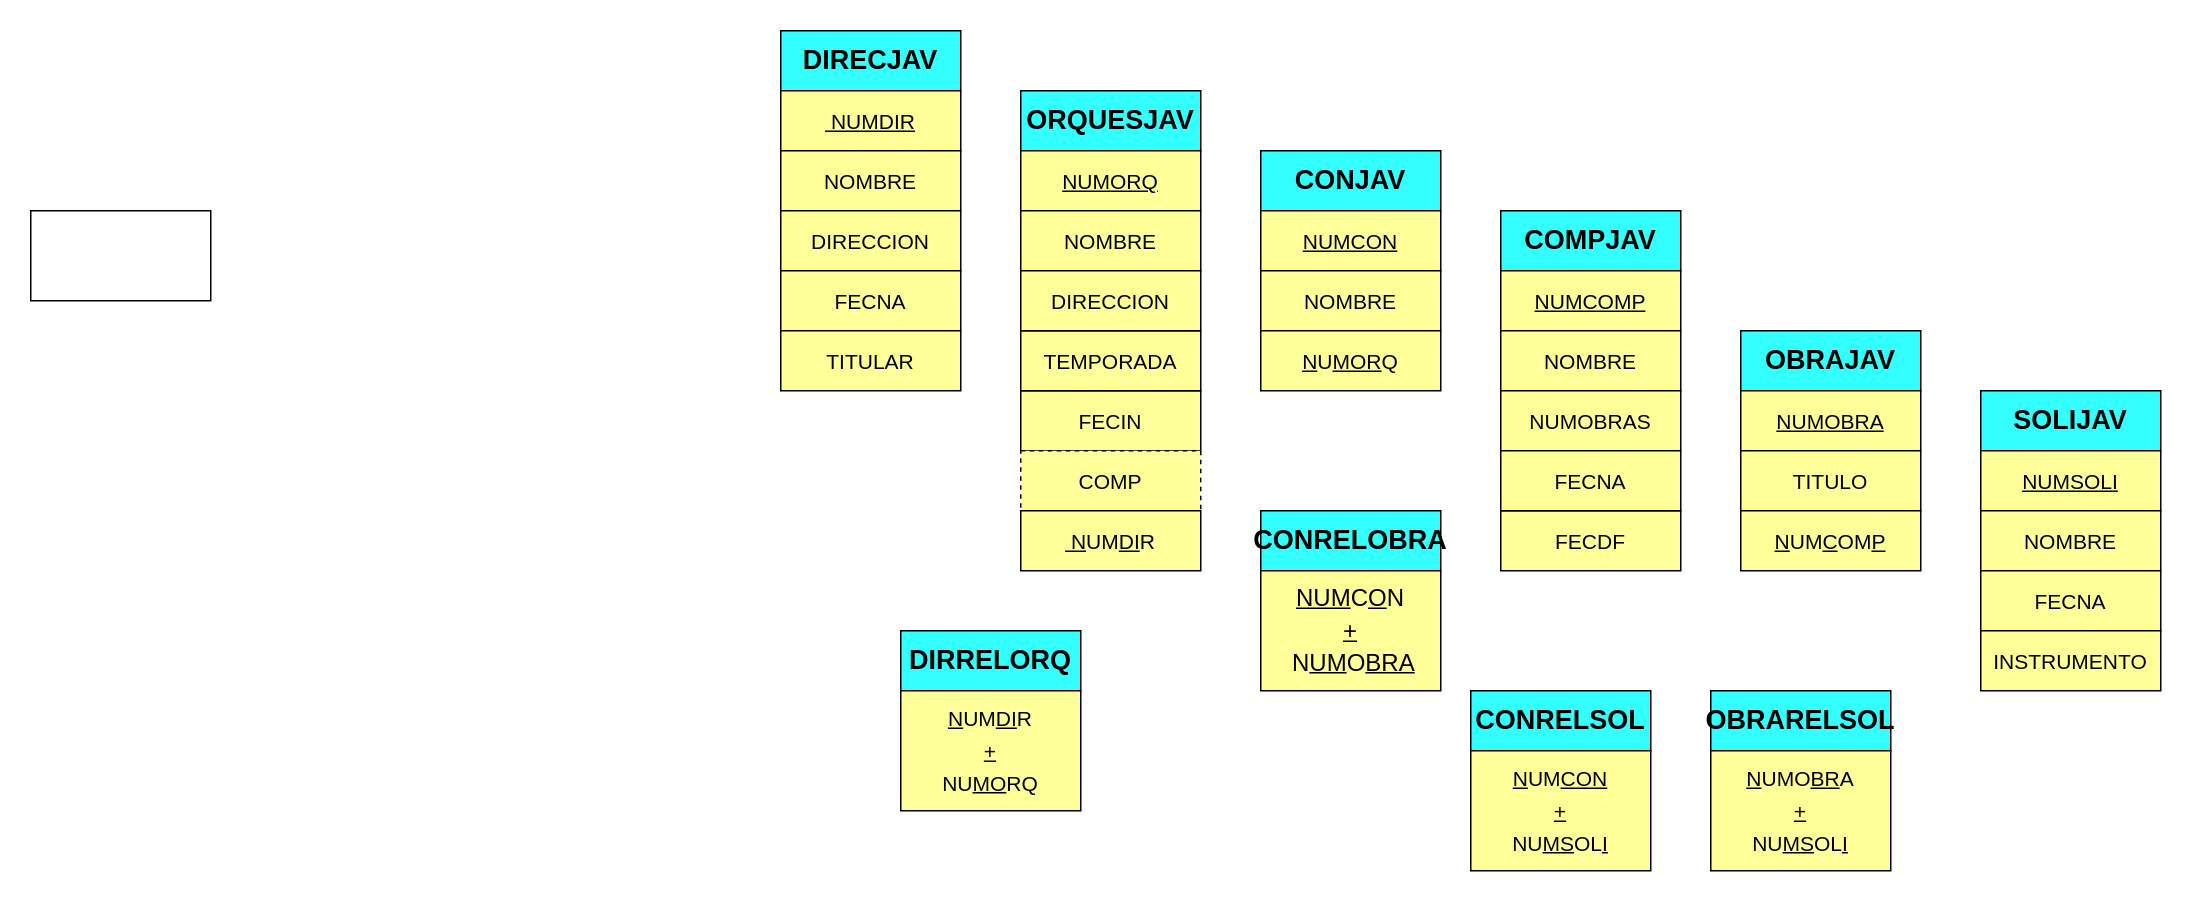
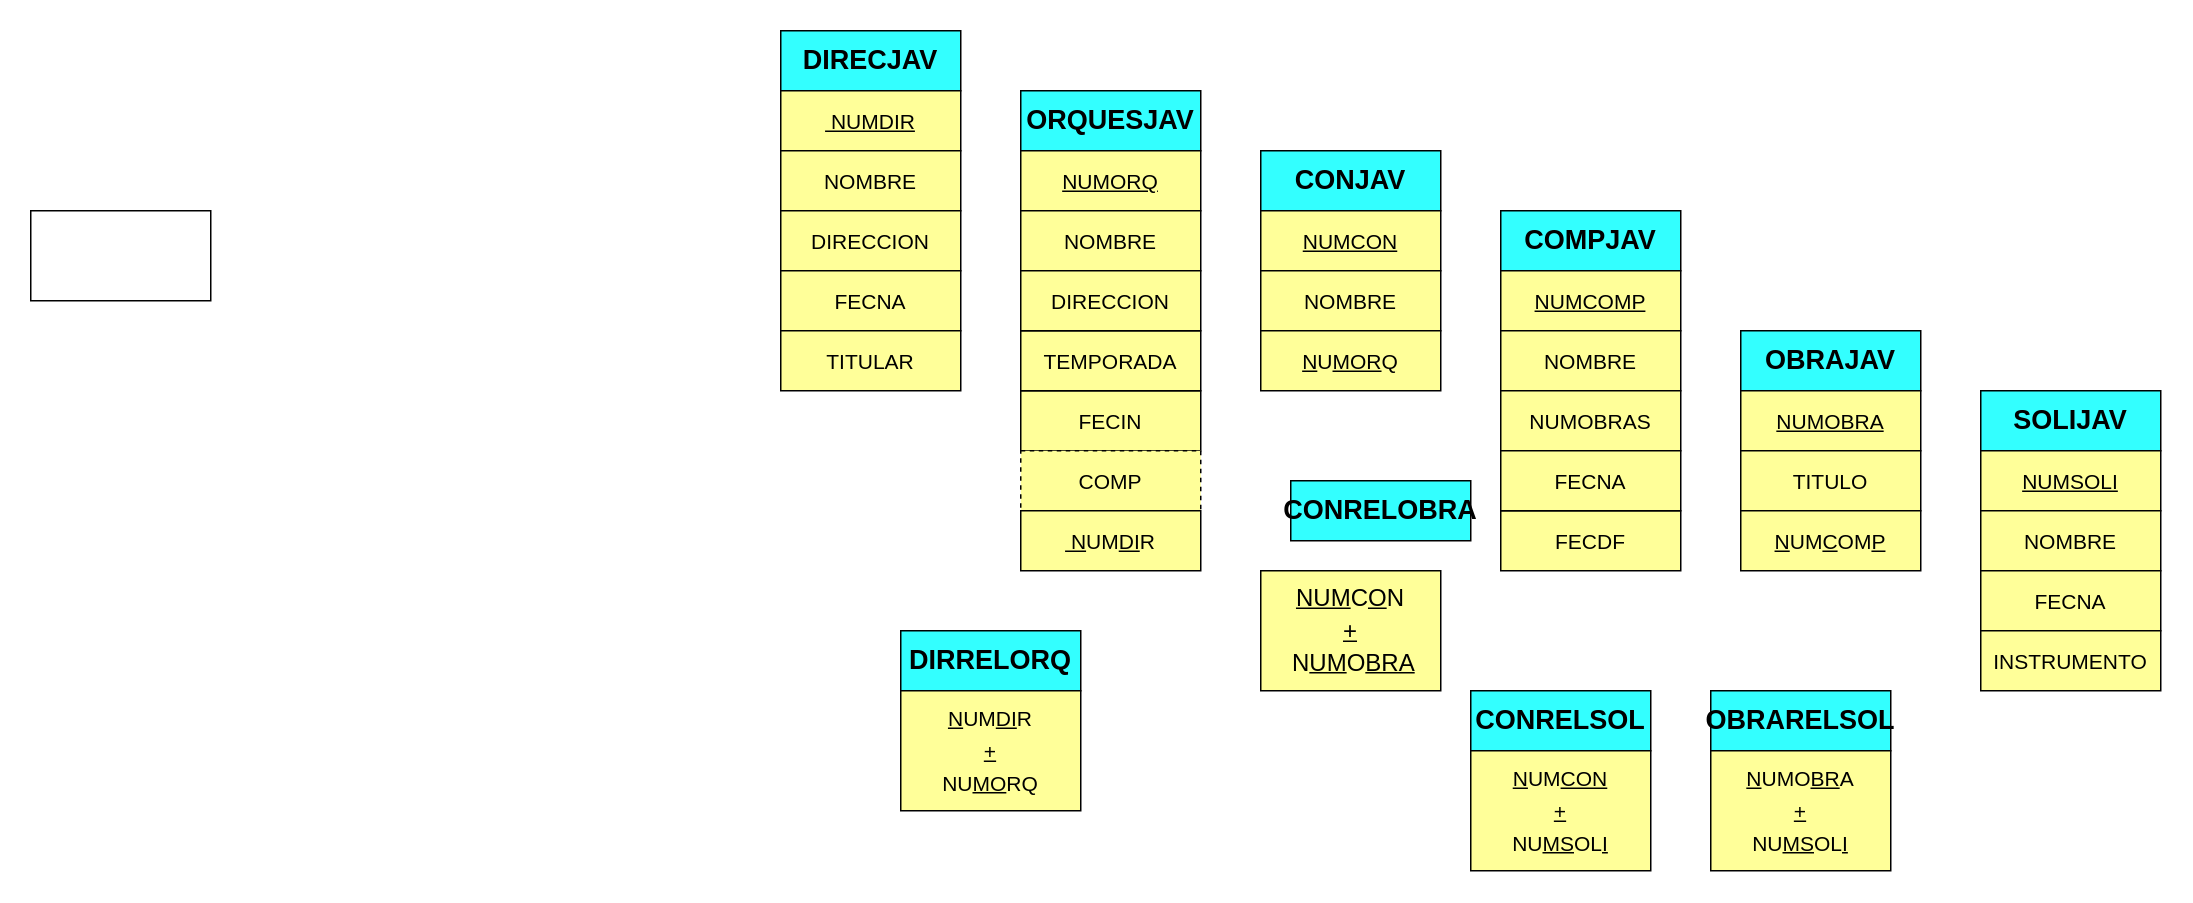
node "CONRELOBRA": moved (1351, 541) -> (1381, 511)
